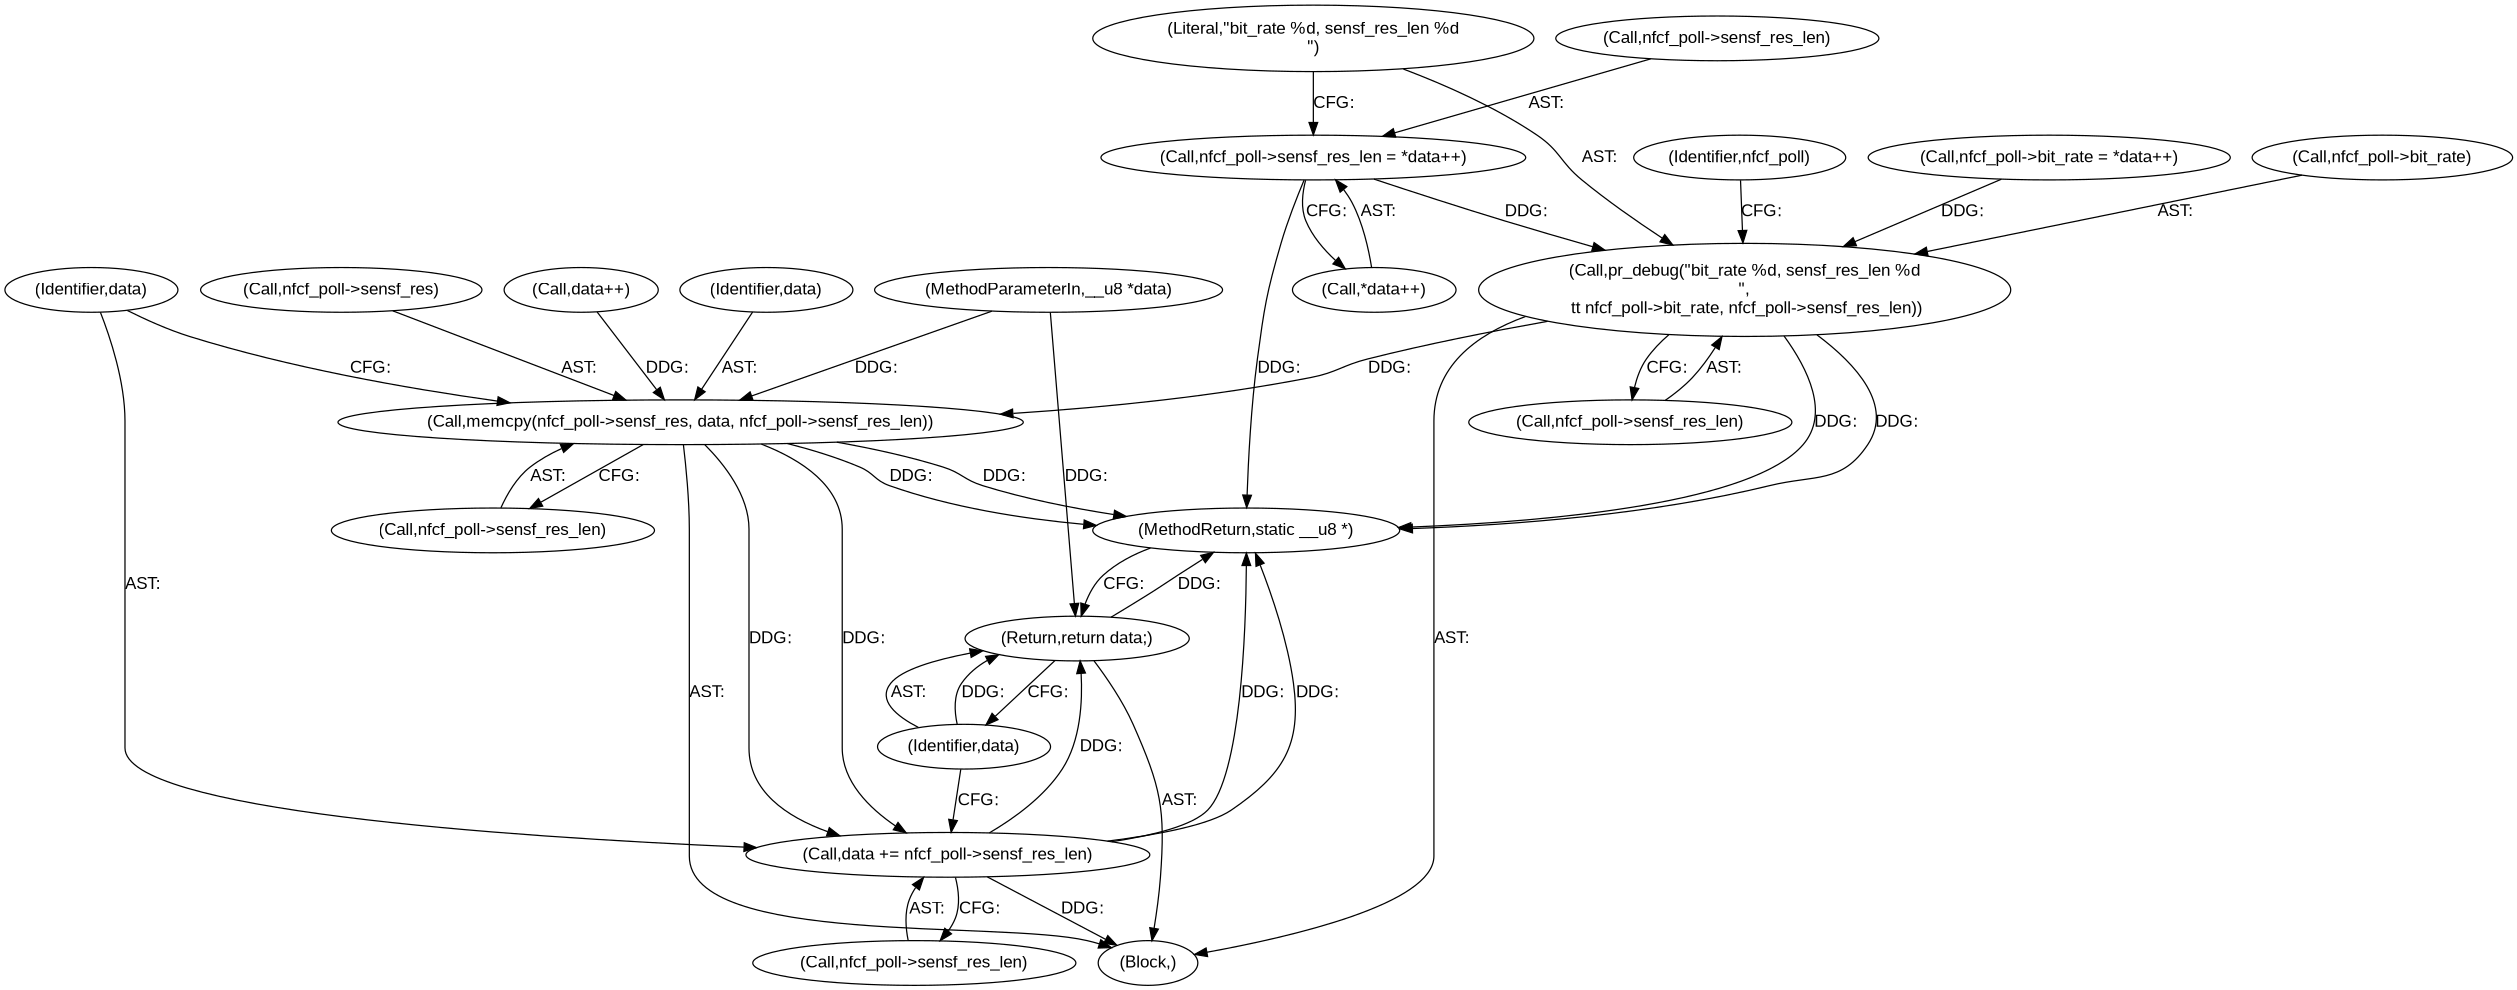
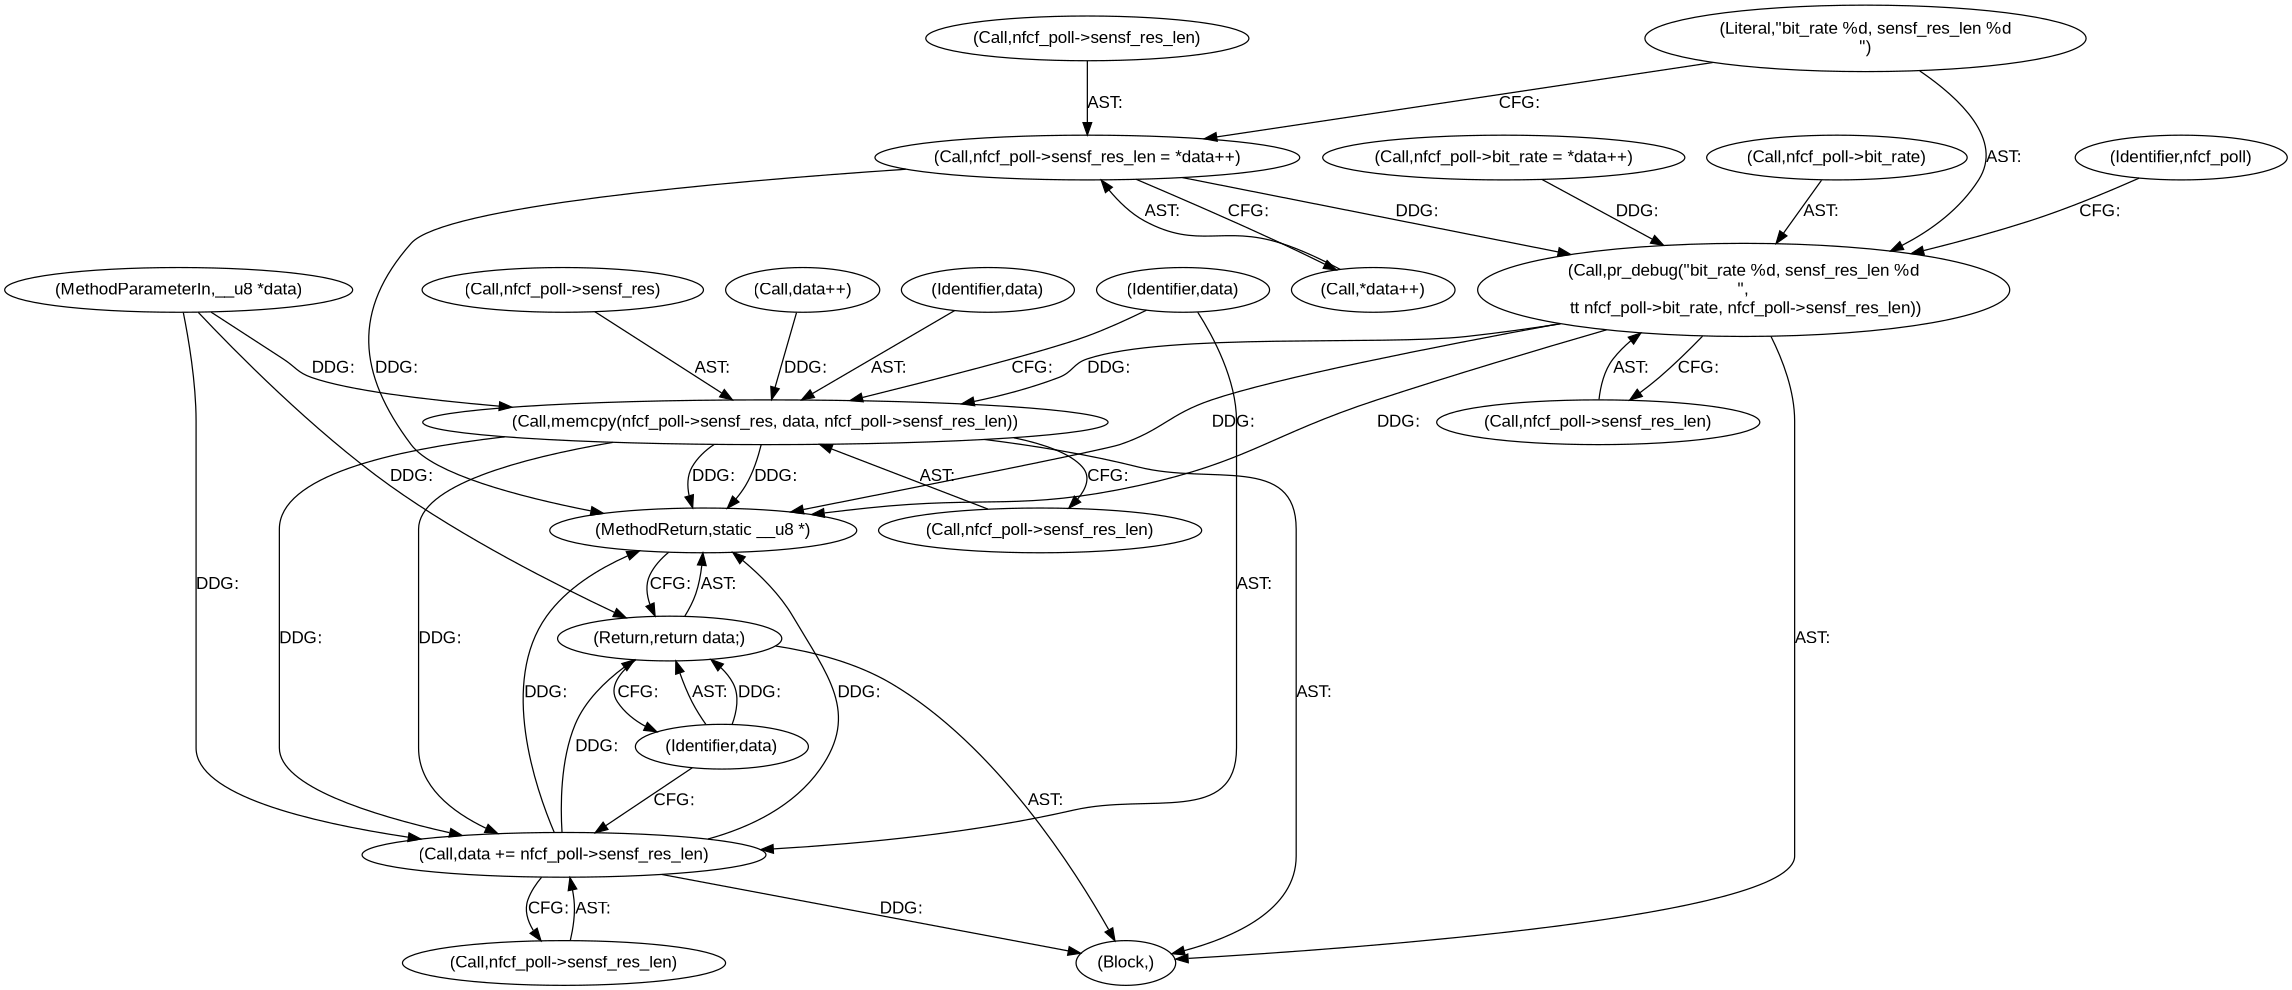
edge "(Return,return data;)" -> "(MethodReturn,static __u8 *)": label "DDG: " -> "AST: "
edge "(MethodParameterIn,__u8 *data)" -> "(Call,data += nfcf_poll->sensf_res_len)": added, label "DDG:"
